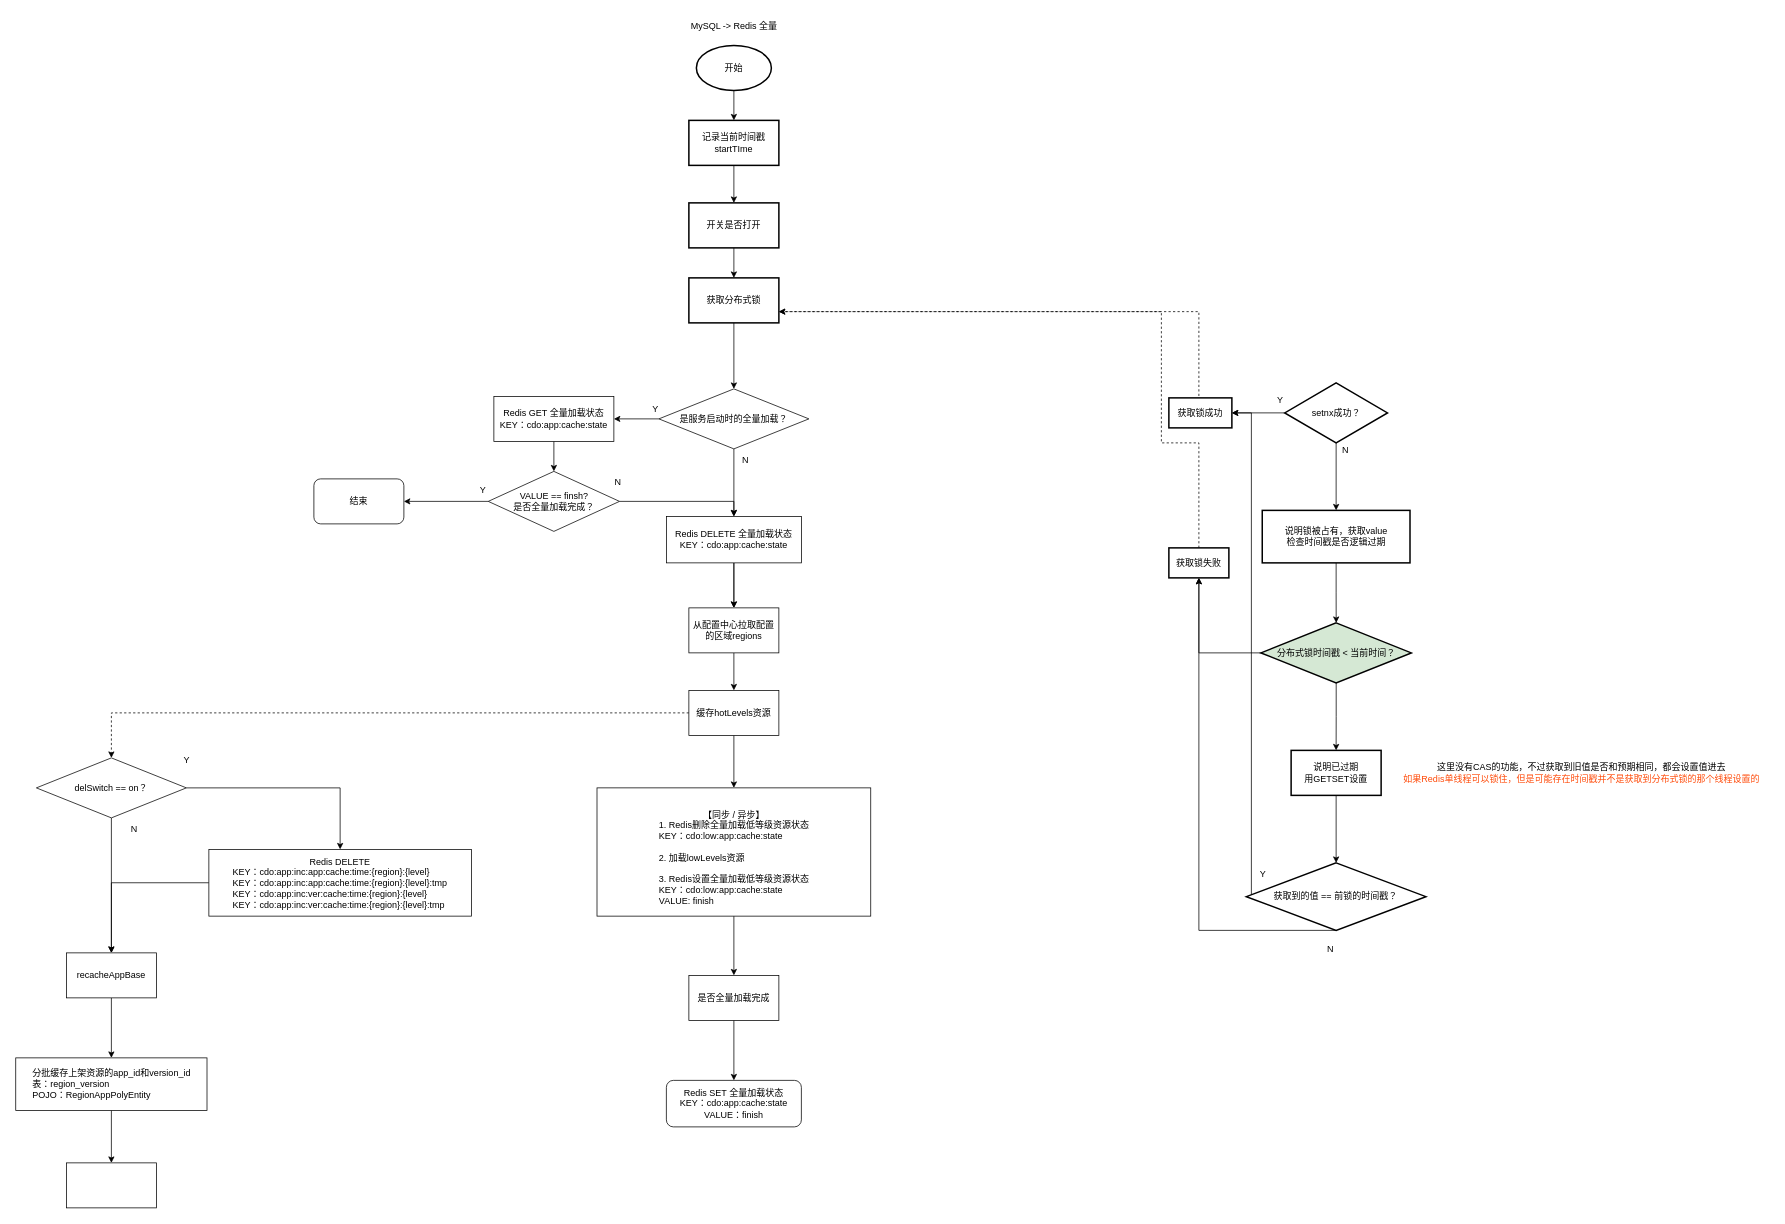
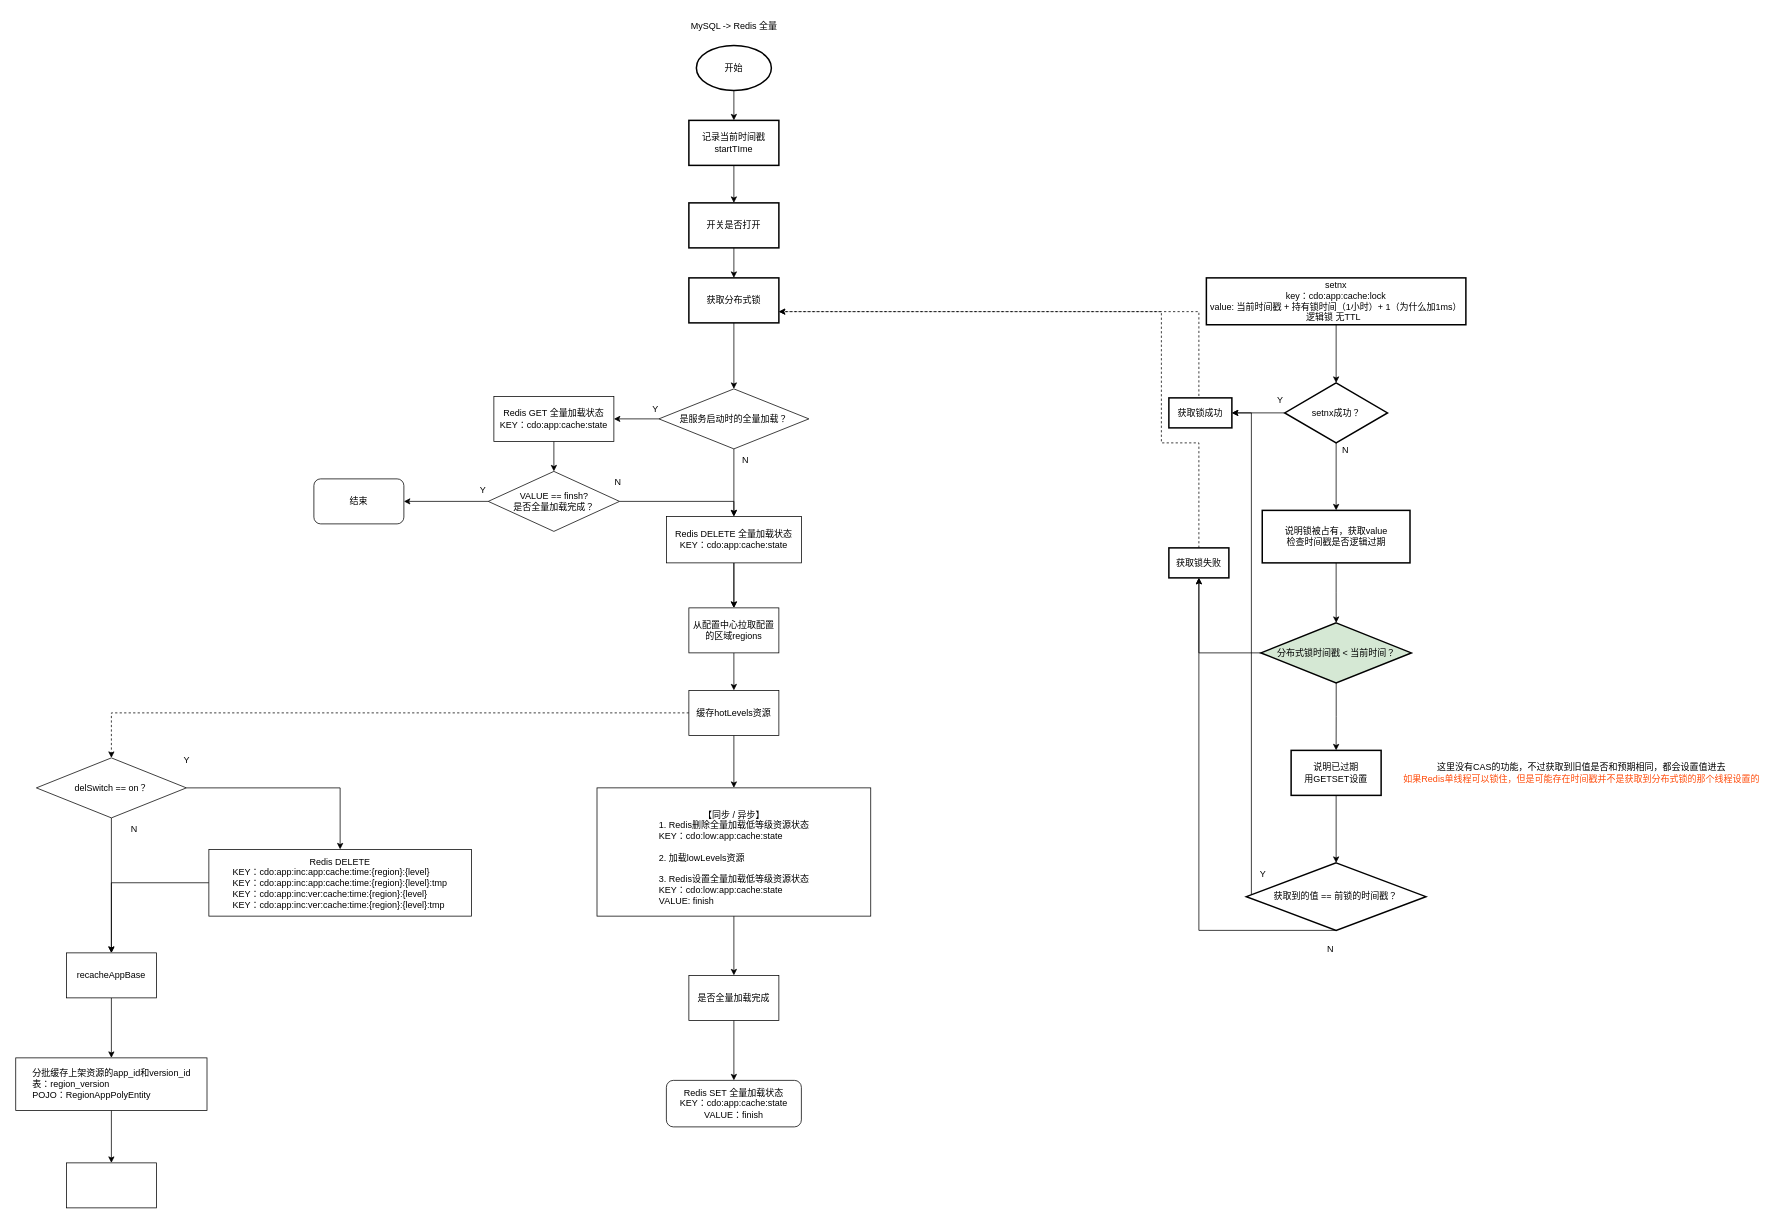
node "setnx key：cdo:app:cache:lock value: 当前时间戳 + 持有锁时间（1小时）+ 1（为什么加1ms） 逻辑锁 无TTL": added
edge "setnx key：cdo:app:cache:lock value: 当前时间戳 + 持有锁时间（1小时）+ 1（为什么加1ms） 逻辑锁 无TTL" -> "setnx成功？": added
